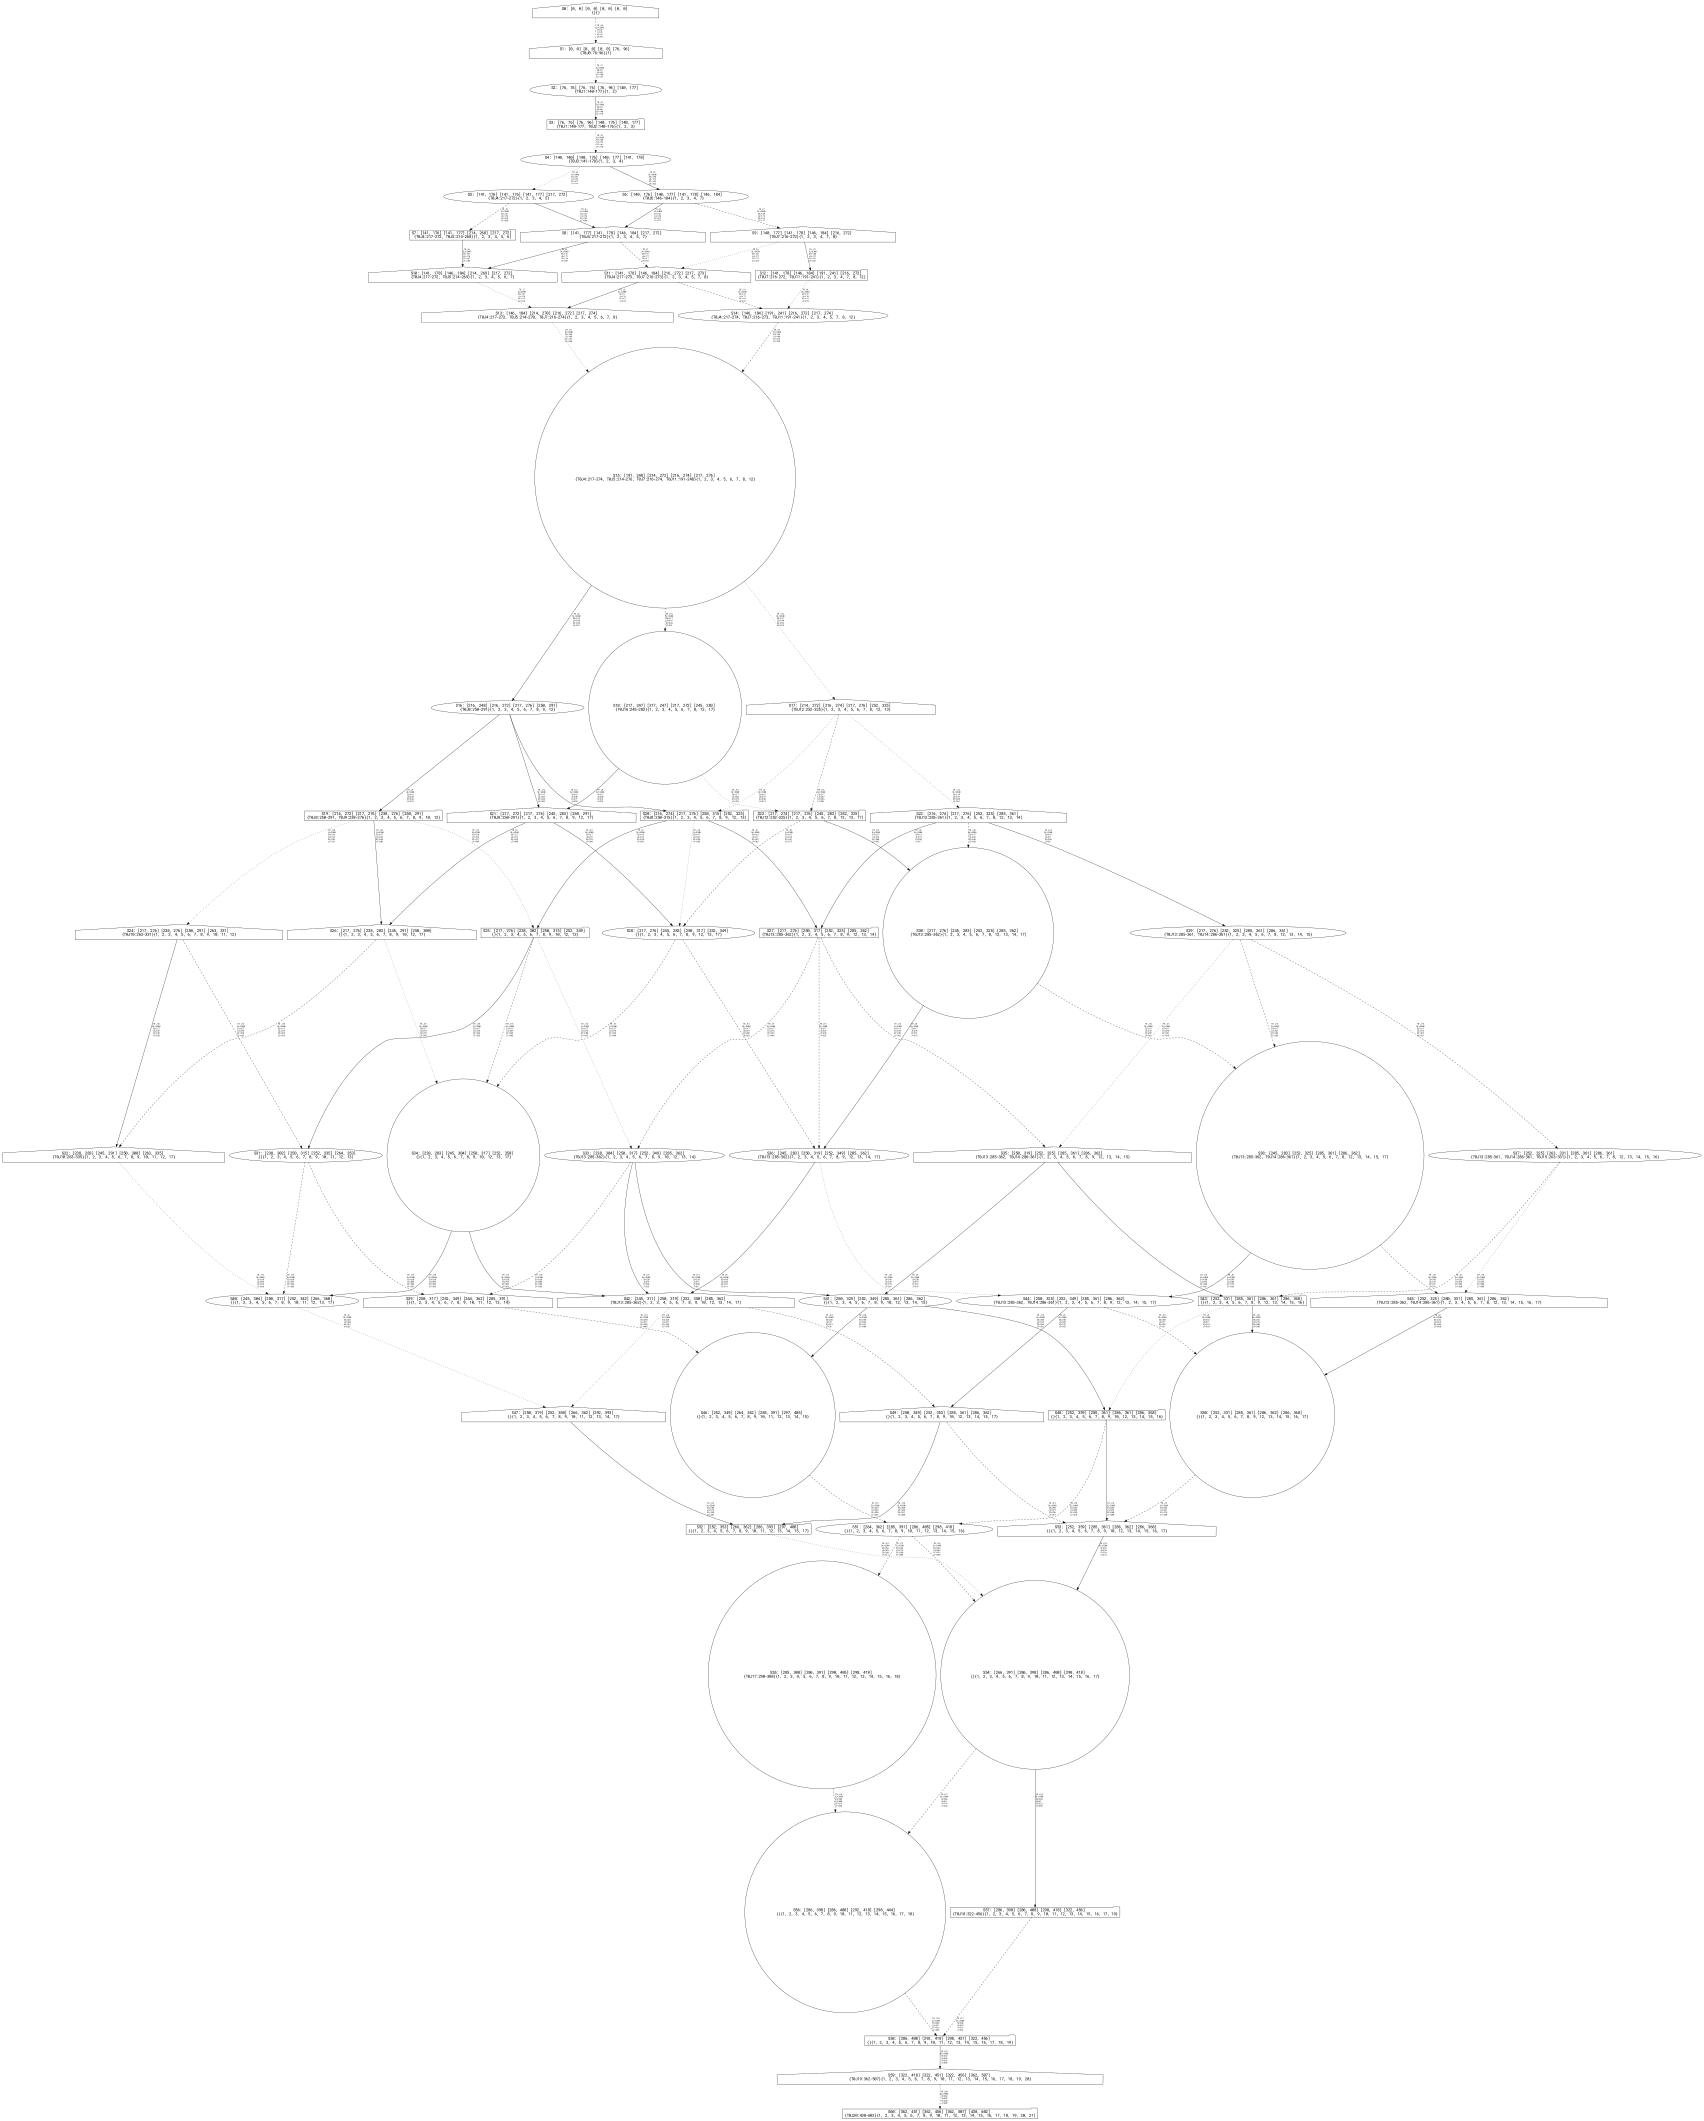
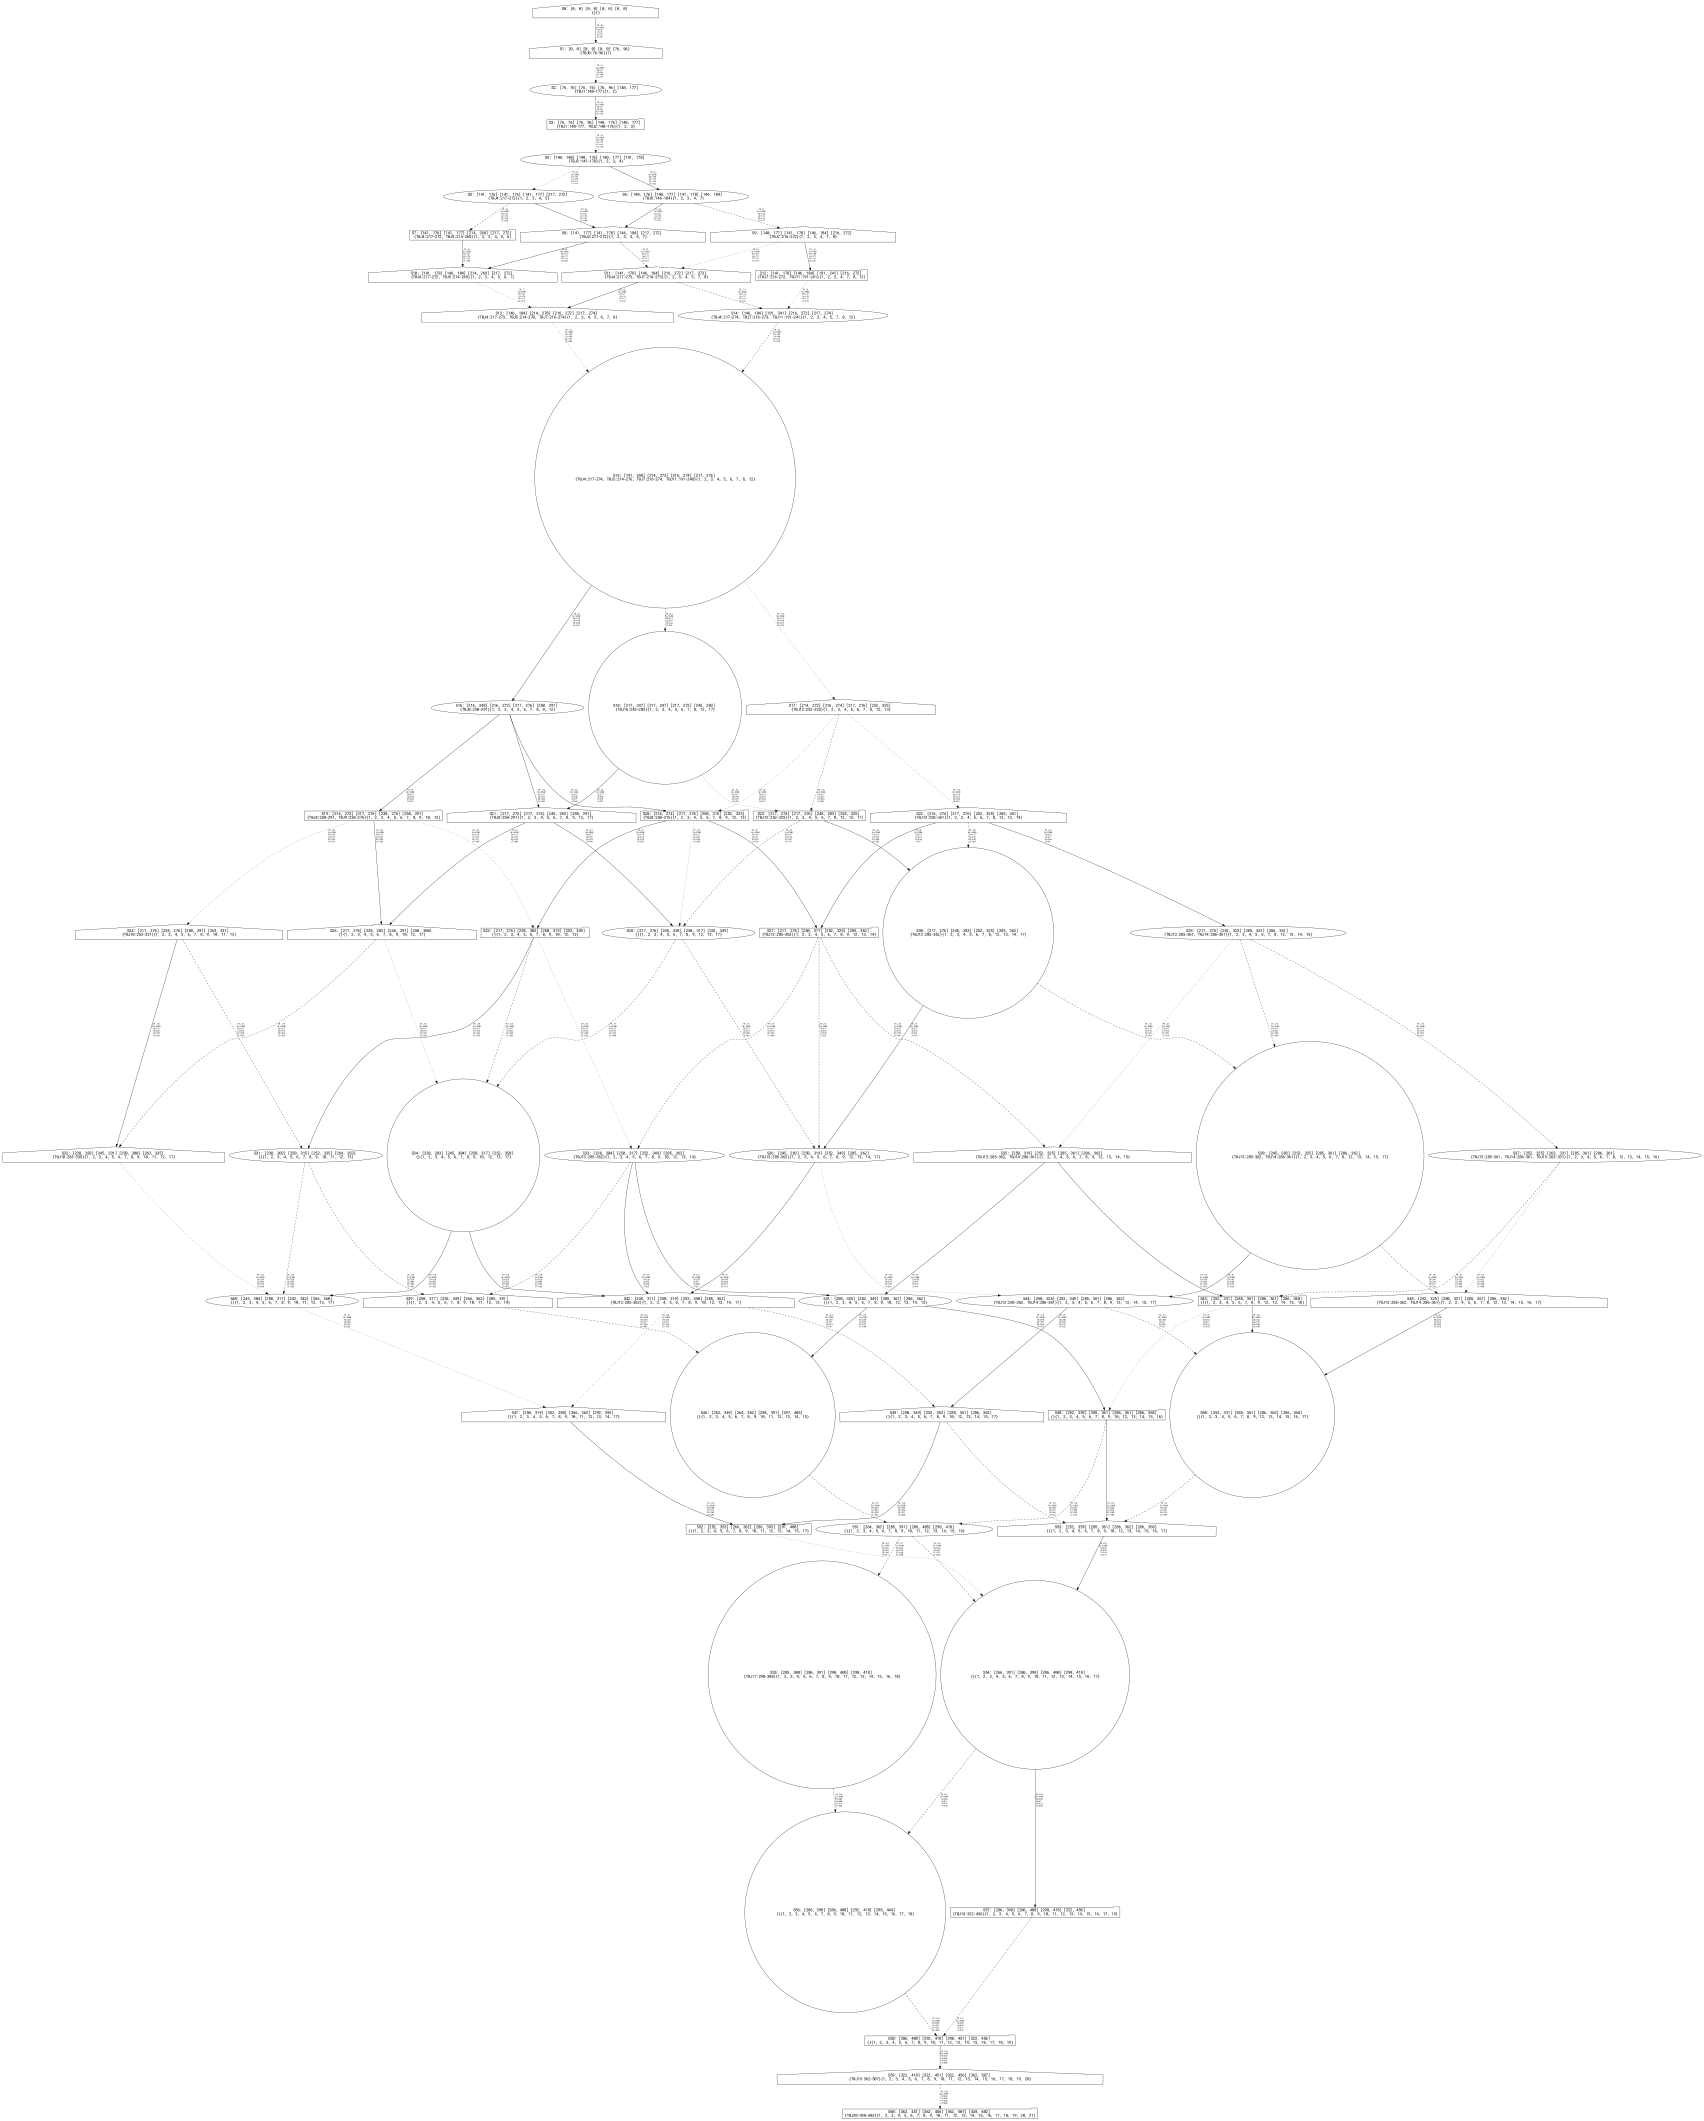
edge "S0: [0, 0] [0, 0] [0, 0] [0, 0] {}{}" -> "S1: [0, 0] [0, 0] [0, 0] [76, 96] {T0J0:76-96}{1}": style dashed -> solid
